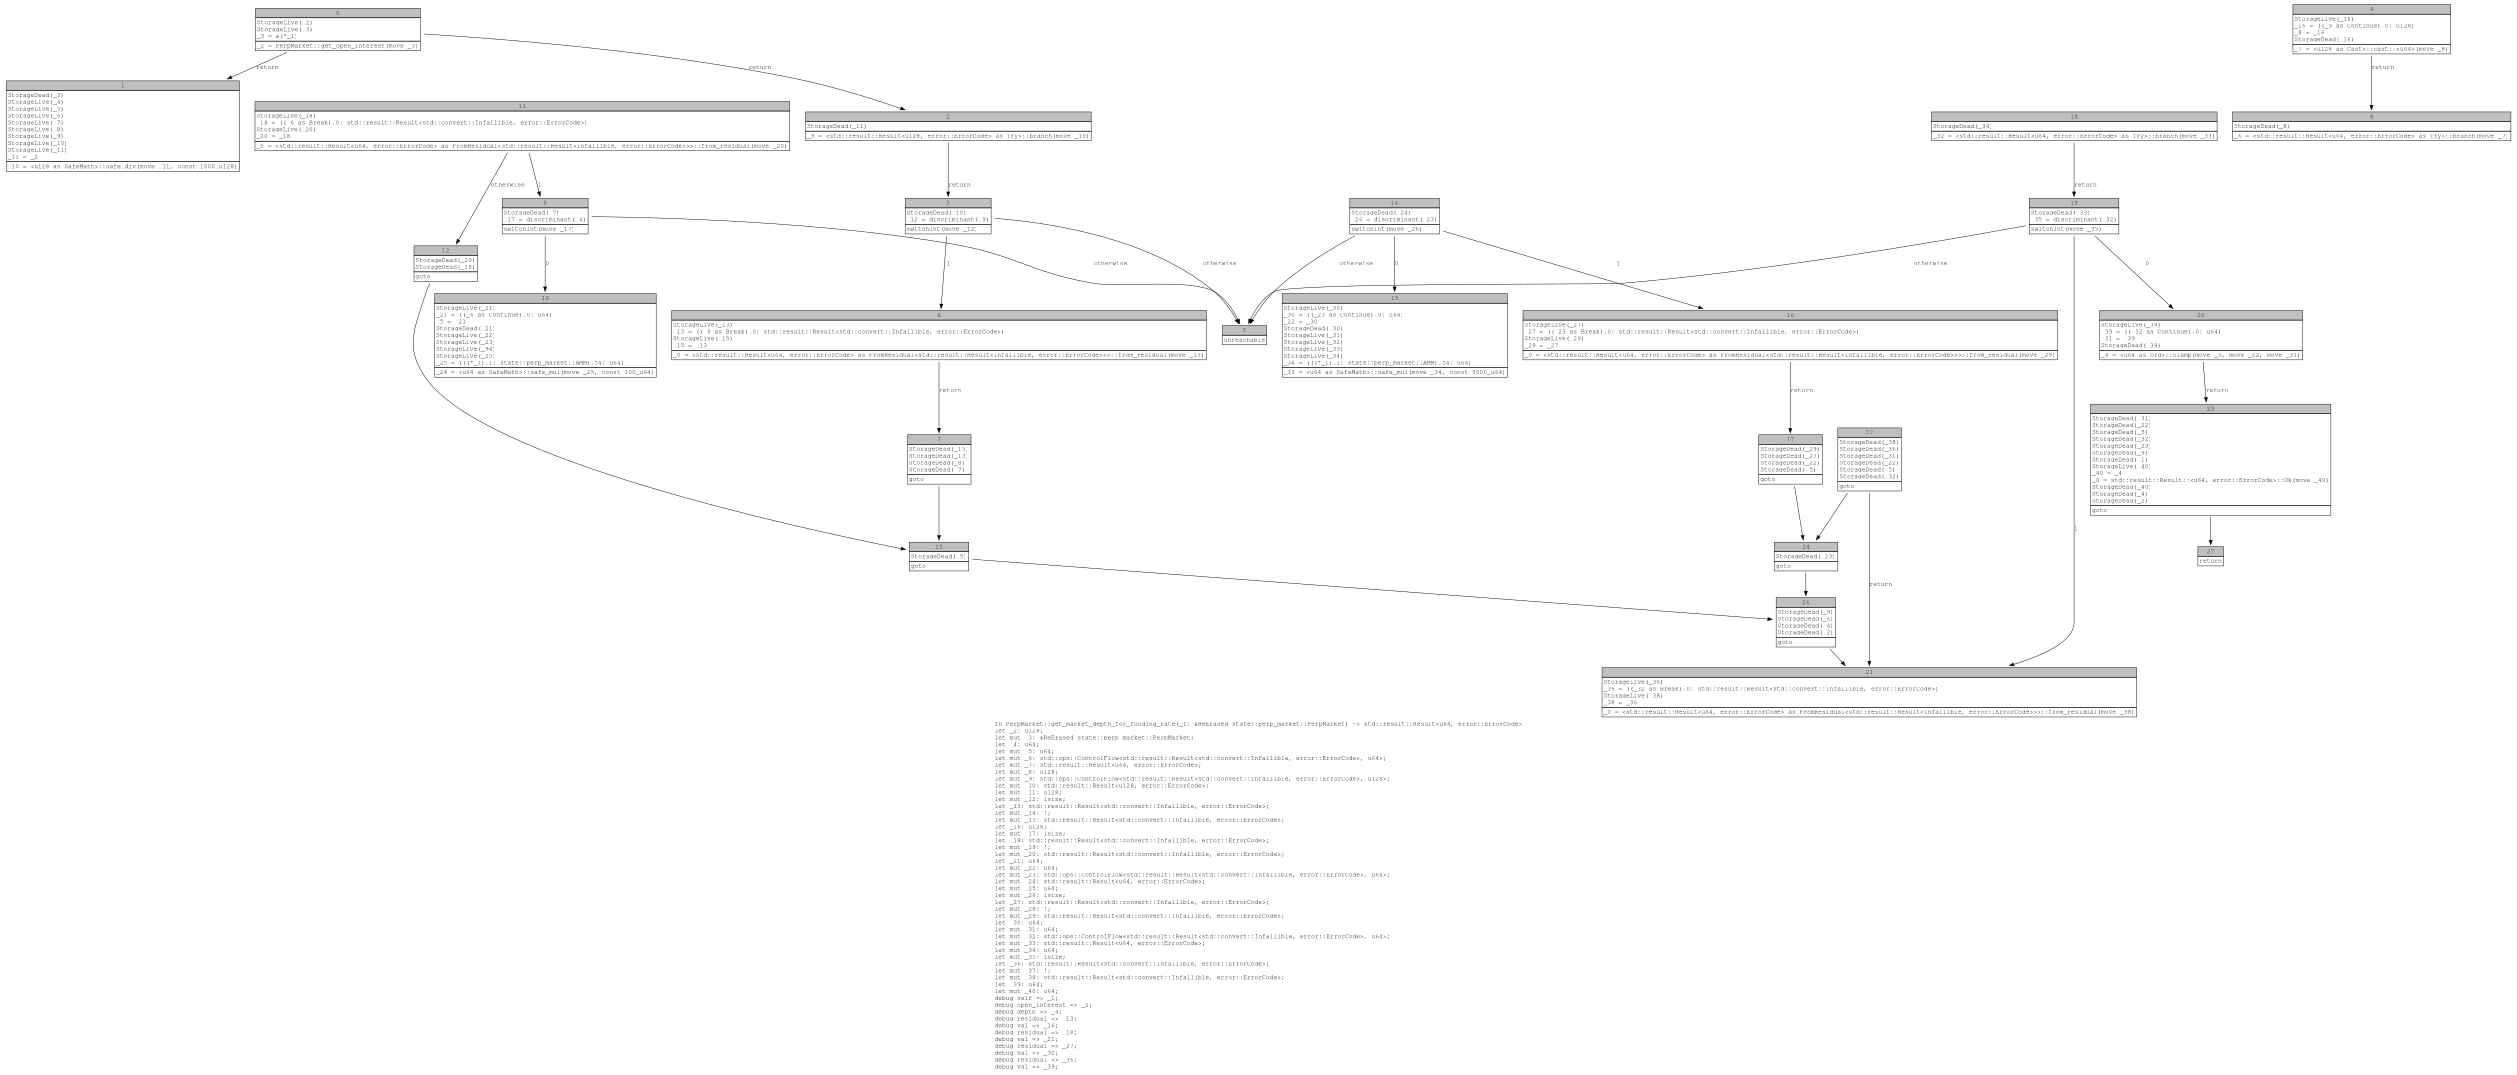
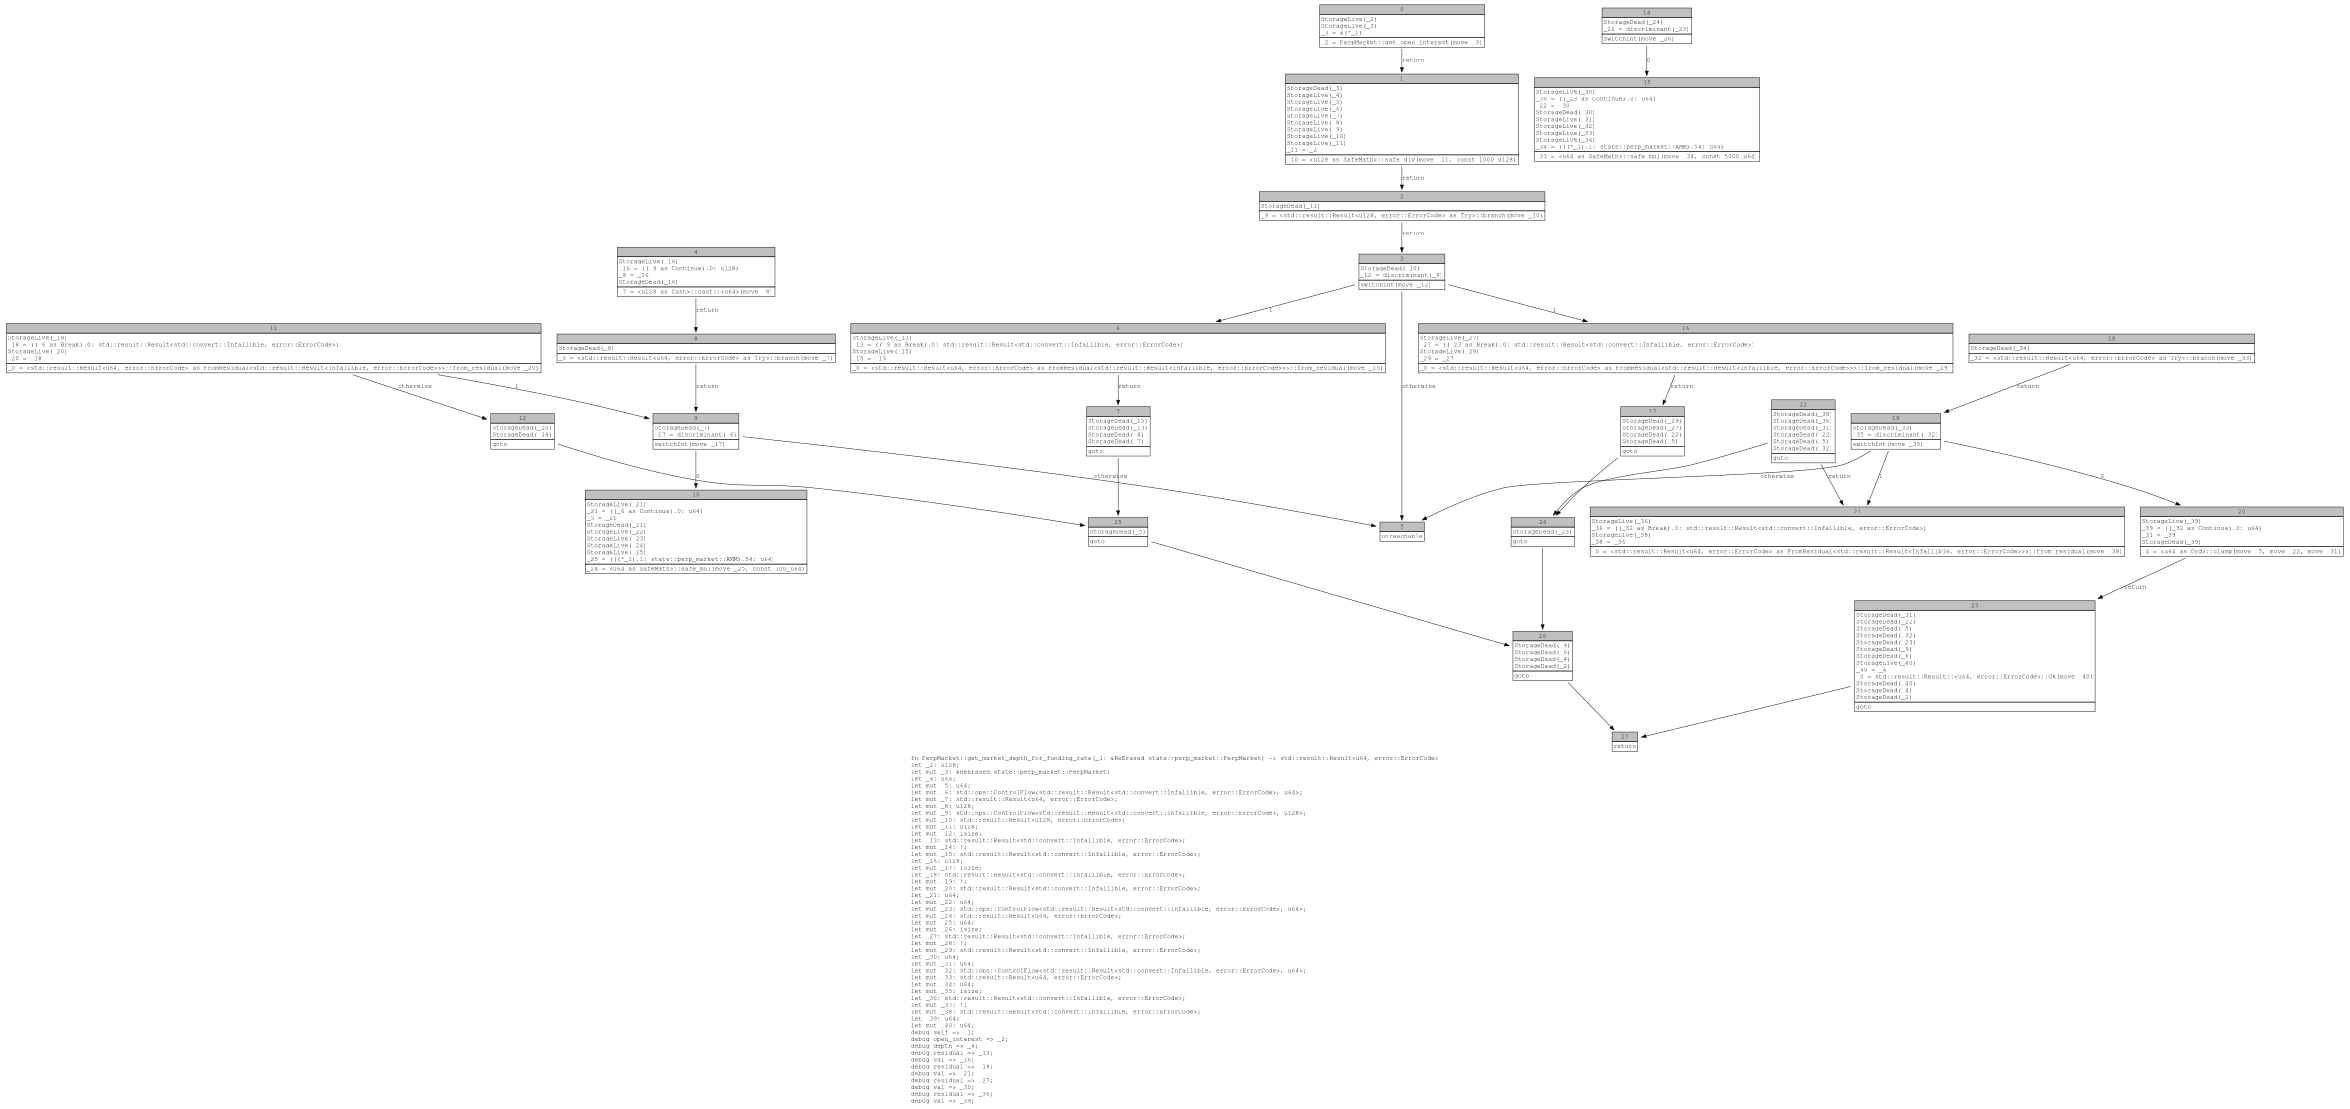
edge "0" -> "2": now "1" -> "2"
edge "14" -> "16": now "3" -> "16"
edge "14" -> "5": removed, label "otherwise"
node "10": text "StorageLive(_94)" -> "StorageLive(_24)"
edge "8" -> "9": added, label "return"
node "23": text "StorageDead(_1)" -> "StorageDead(_6)"
edge "26" -> "21": now "26" -> "27"
